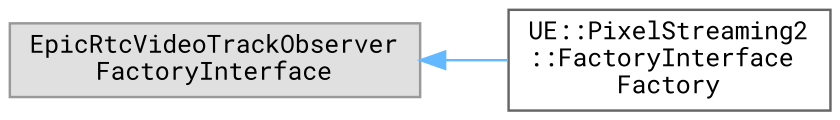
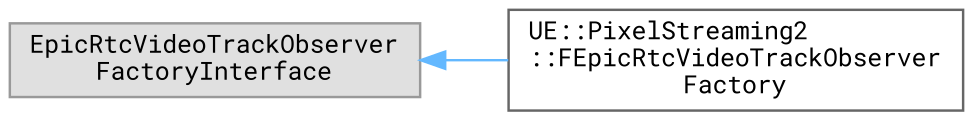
node "UE::PixelStreaming2 ::FactoryInterface Factory": label "UE::PixelStreaming2 ::FactoryInterface Factory" -> "UE::PixelStreaming2 ::FEpicRtcVideoTrackObserver Factory"
